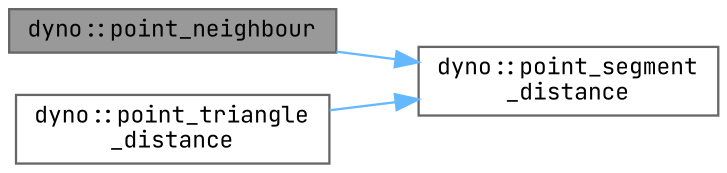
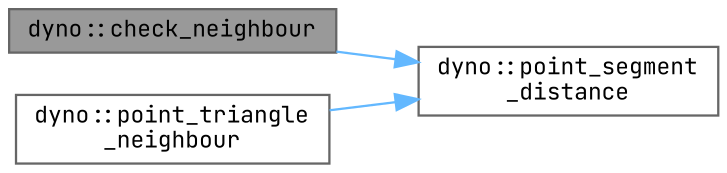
node "dyno::point_neighbour": label "dyno::point_neighbour" -> "dyno::check_neighbour"
node "dyno::point_triangle _distance": label "dyno::point_triangle _distance" -> "dyno::point_triangle _neighbour"
